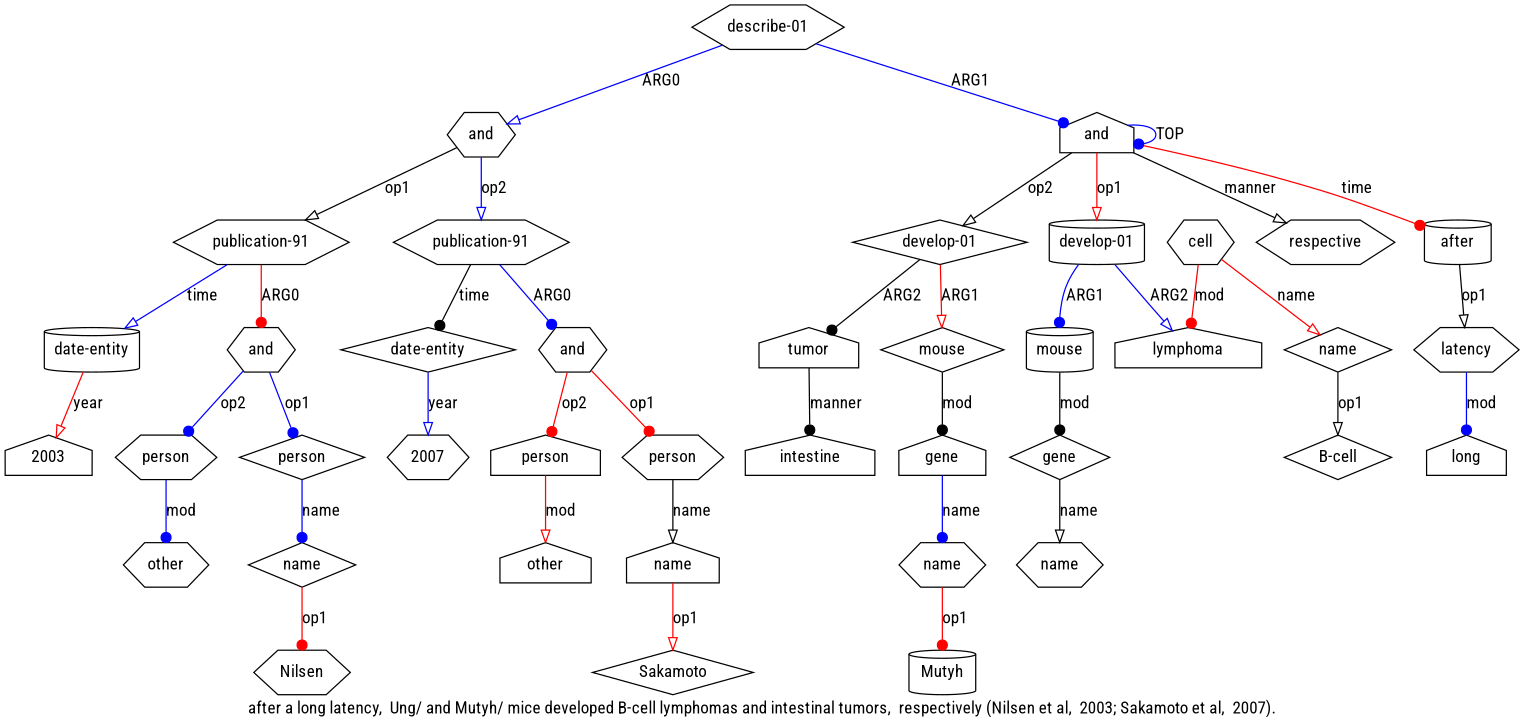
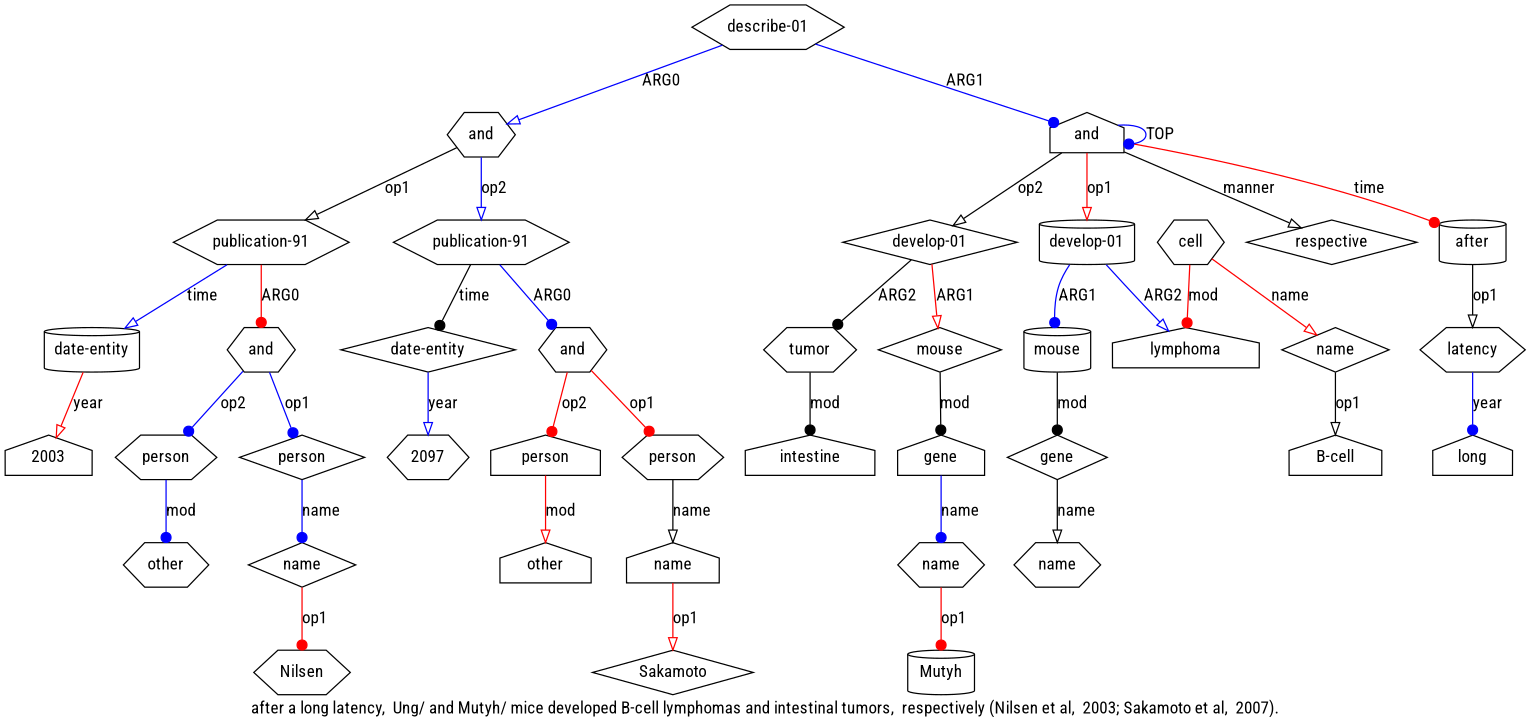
node "respective": shape hexagon -> diamond
node "tumor": shape house -> hexagon
edge "tumor" -> "intestine": label "manner" -> "mod"
edge "latency" -> "long": label "mod" -> "year"
node "2007": label "2007" -> "2097"
node "B-cell": shape diamond -> house
